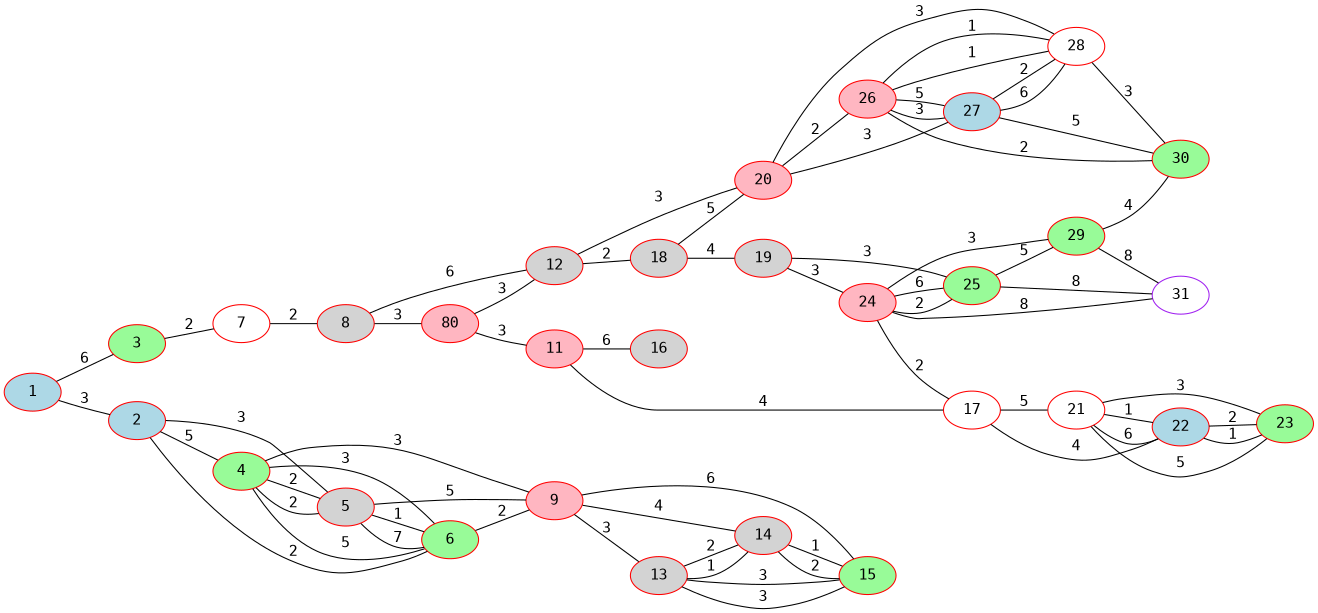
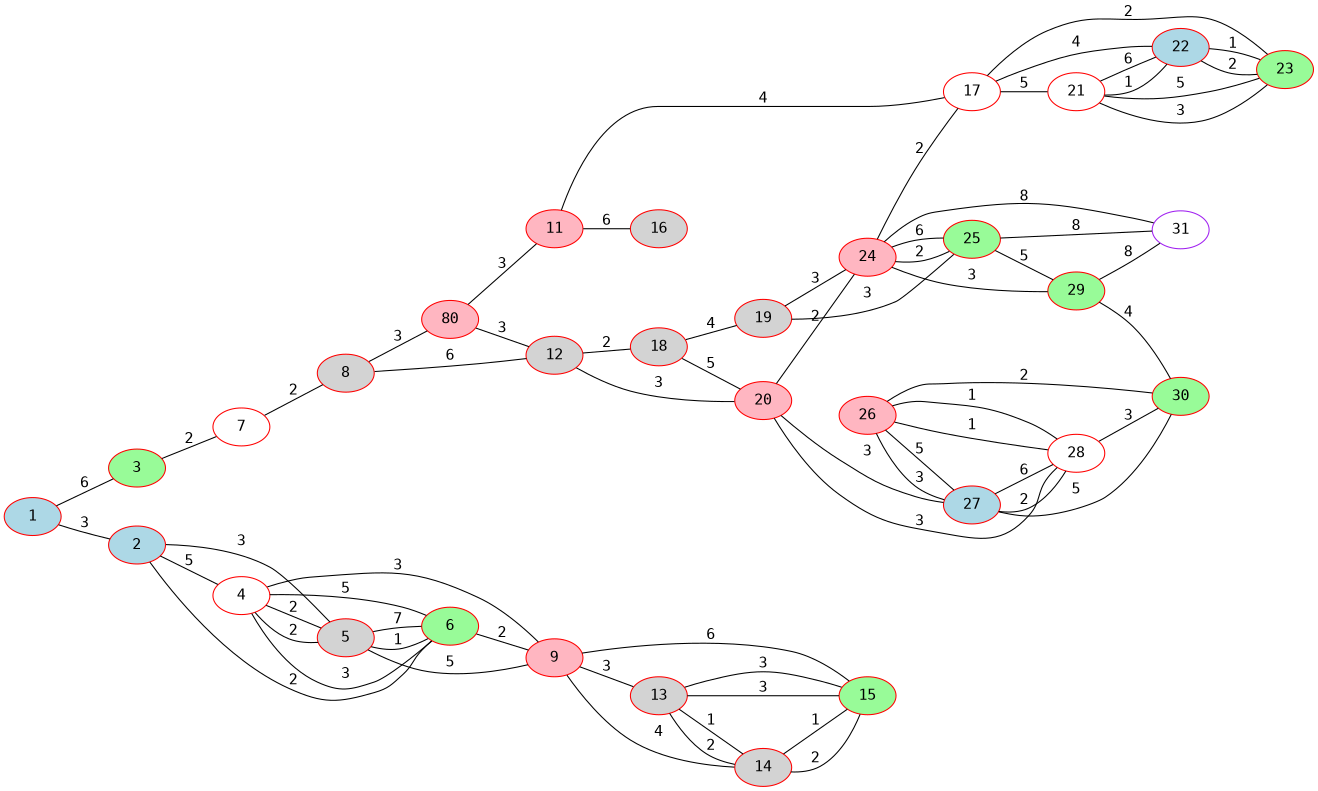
edge "23" -- "17": added, label "2"
edge "26" -- "20": now "24" -- "20"
node "4": fillcolor palegreen -> white
